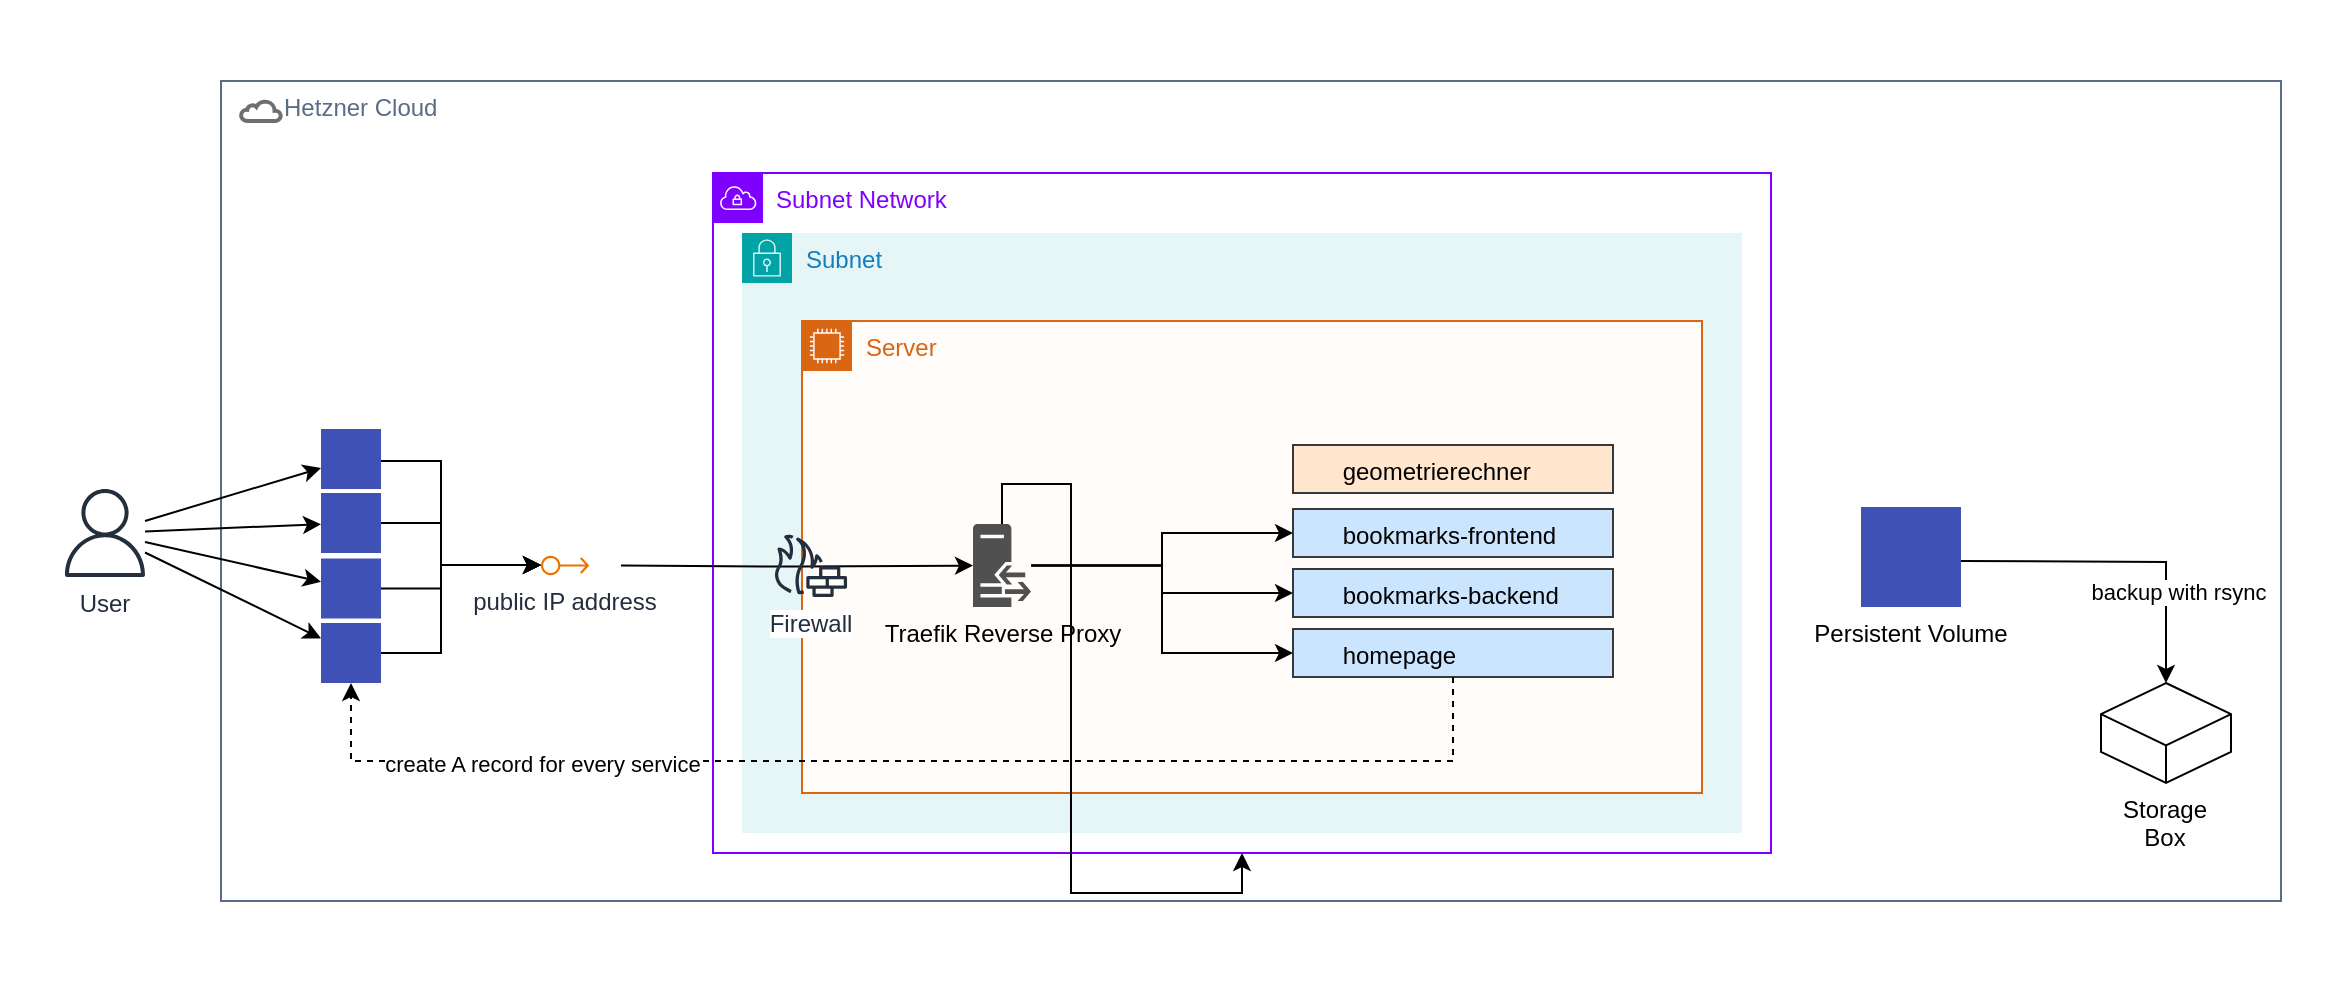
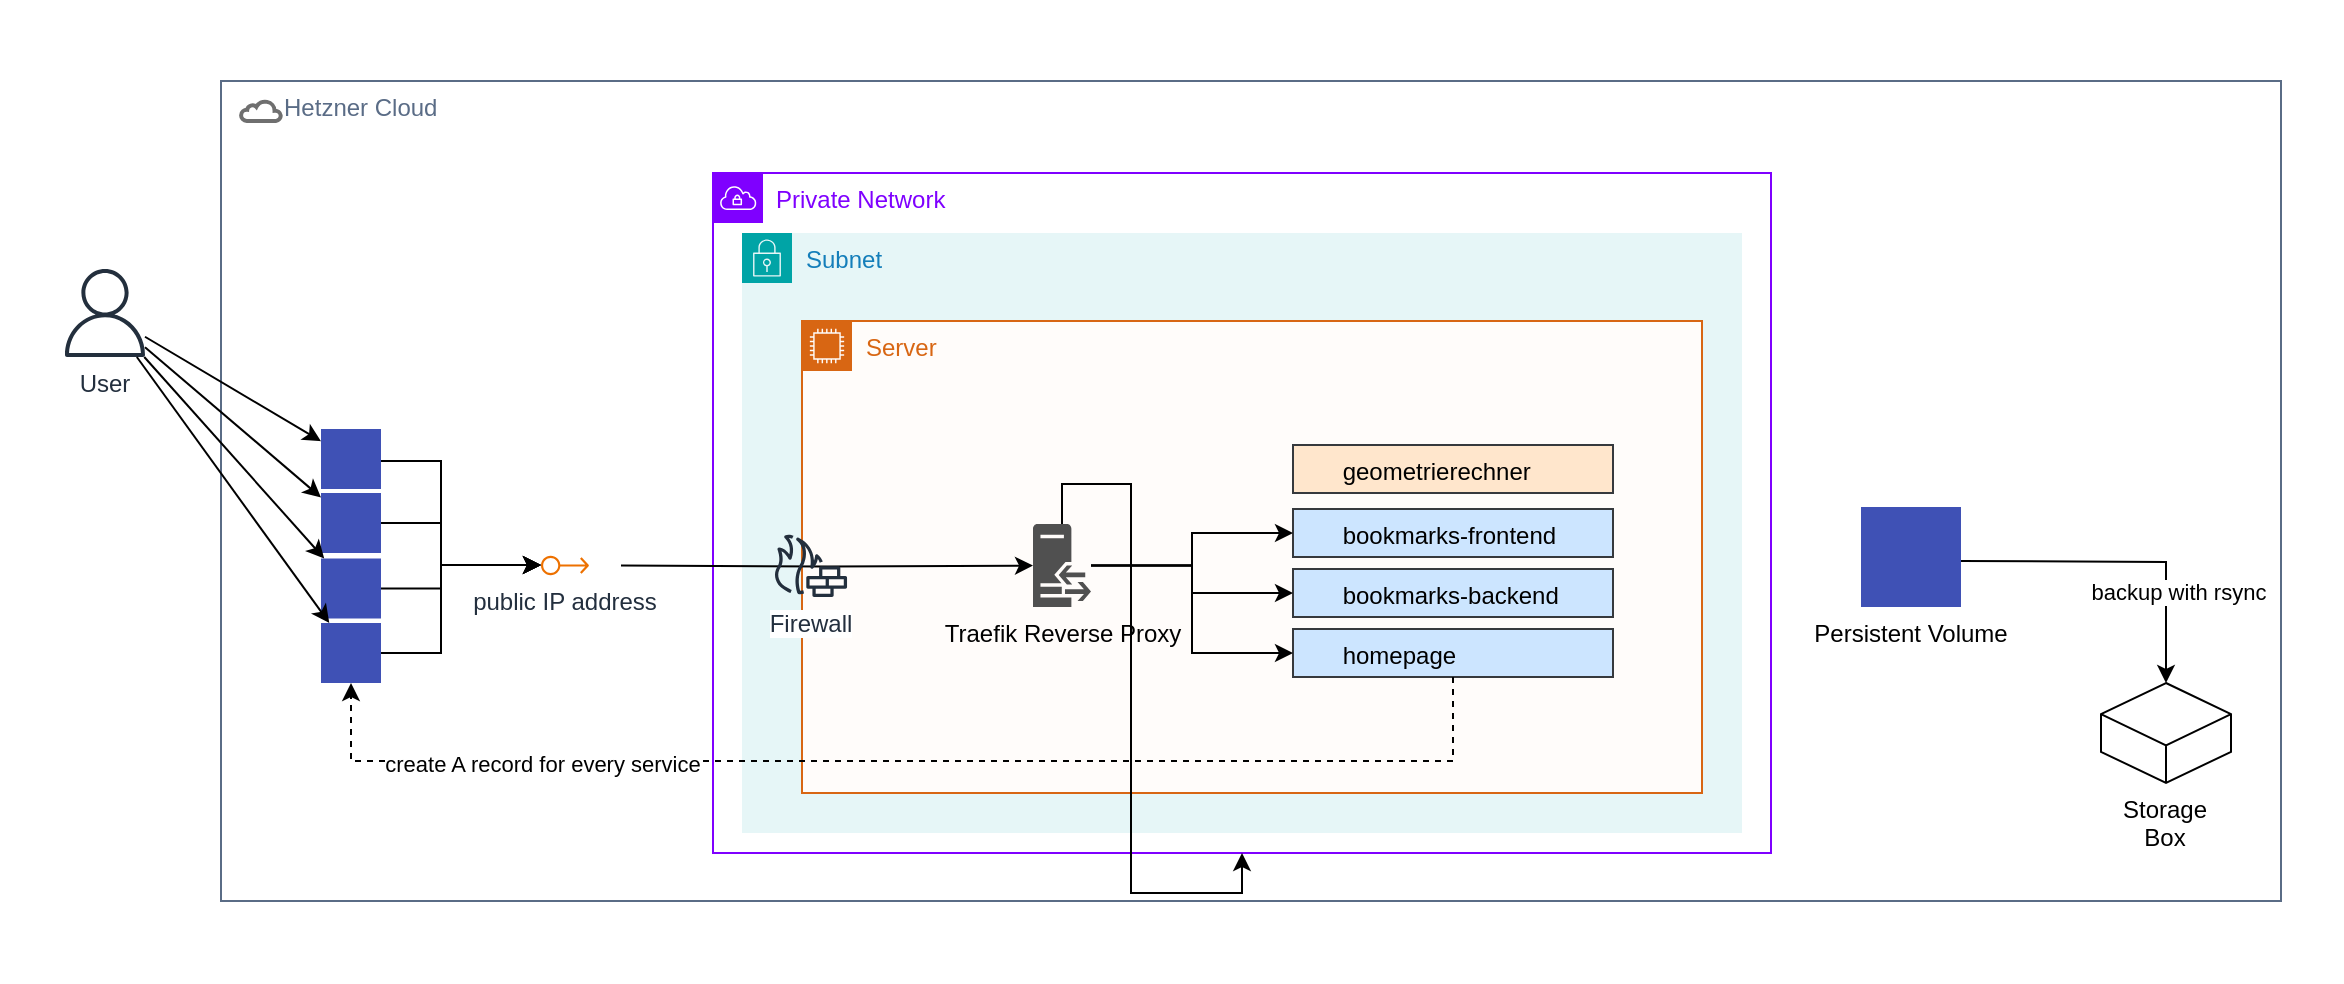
node "Subnet Network": label "Subnet Network" -> "Private Network"
node "User": moved (105, 533) -> (105, 313)
node "Traefik Reverse Proxy": moved (1002, 566) -> (1062, 566)
